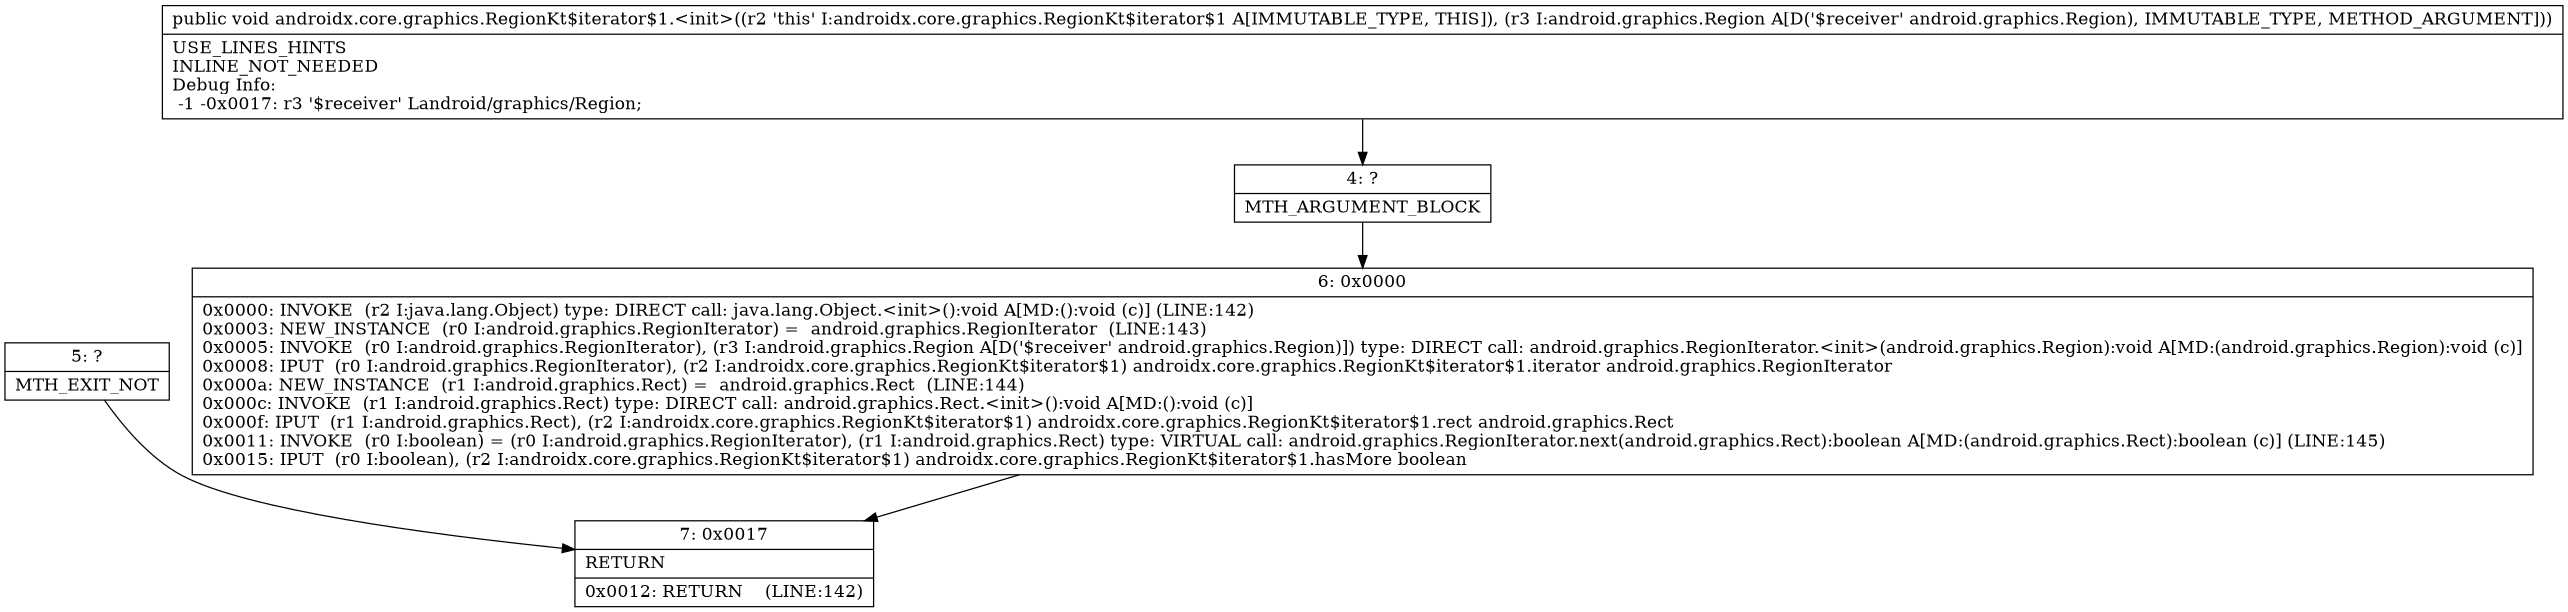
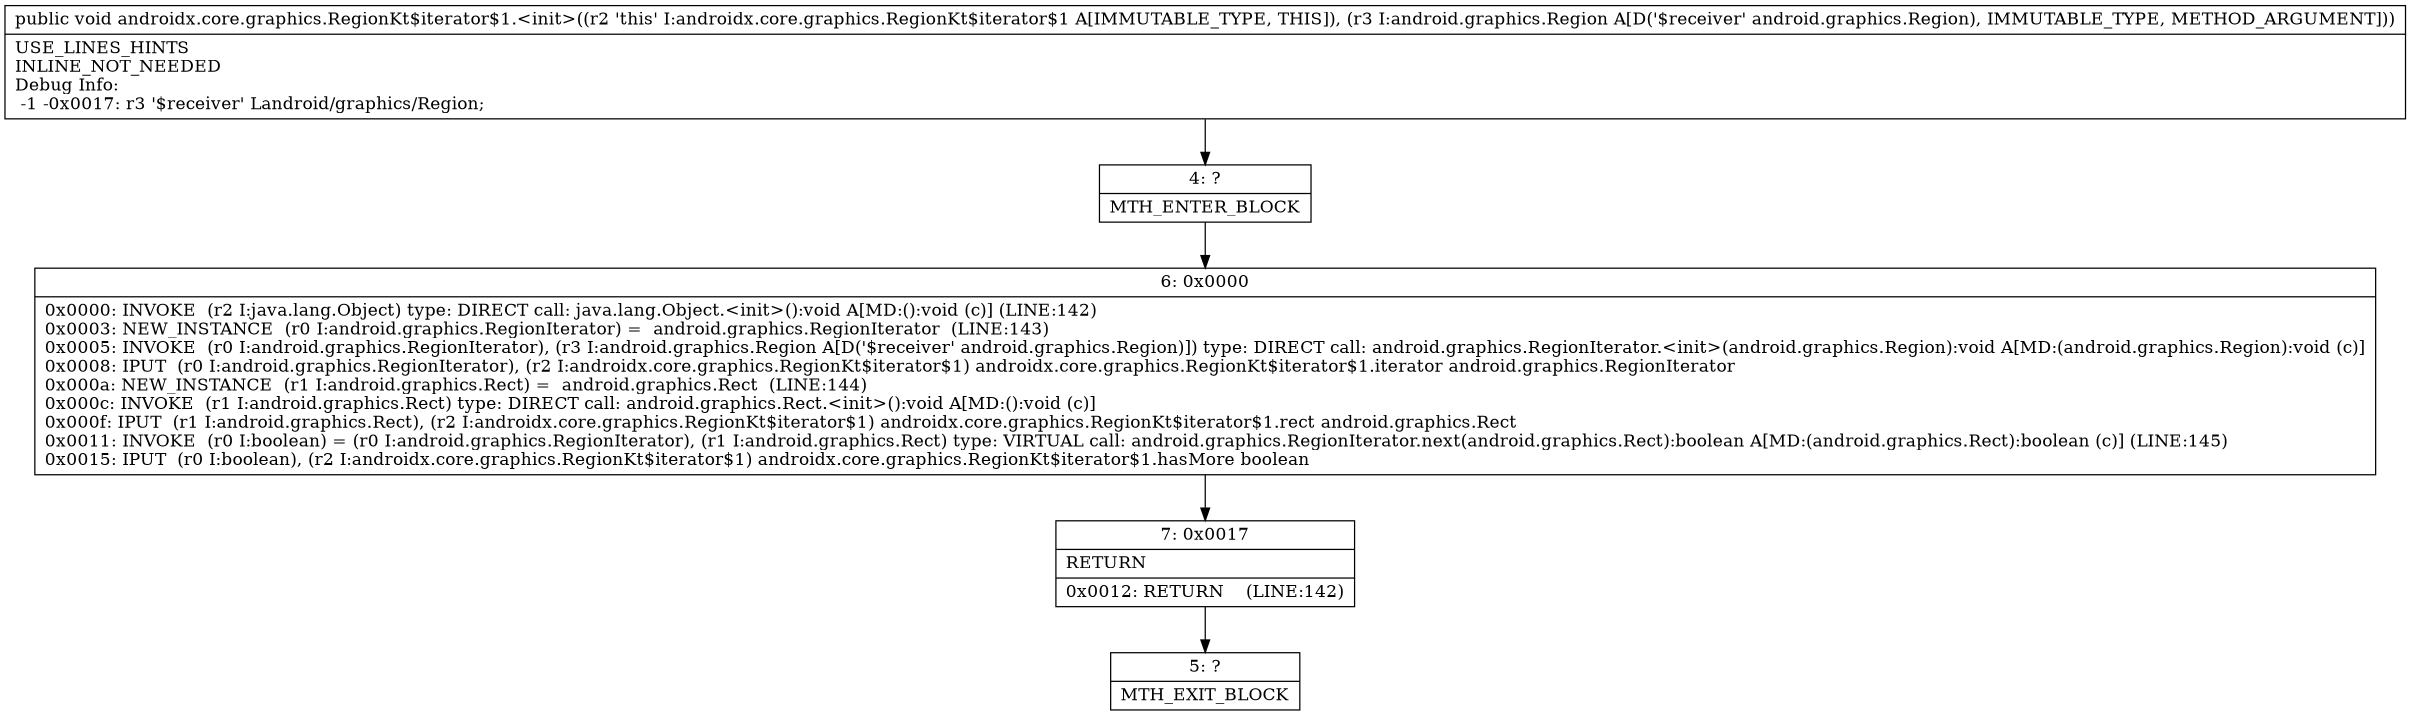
node "4: ?": text "MTH_ARGUMENT_BLOCK" -> "MTH_ENTER_BLOCK"
node "5: ?": text "MTH_EXIT_NOT" -> "MTH_EXIT_BLOCK"
edge "5: ?" -> "7: 0x0017": reversed
